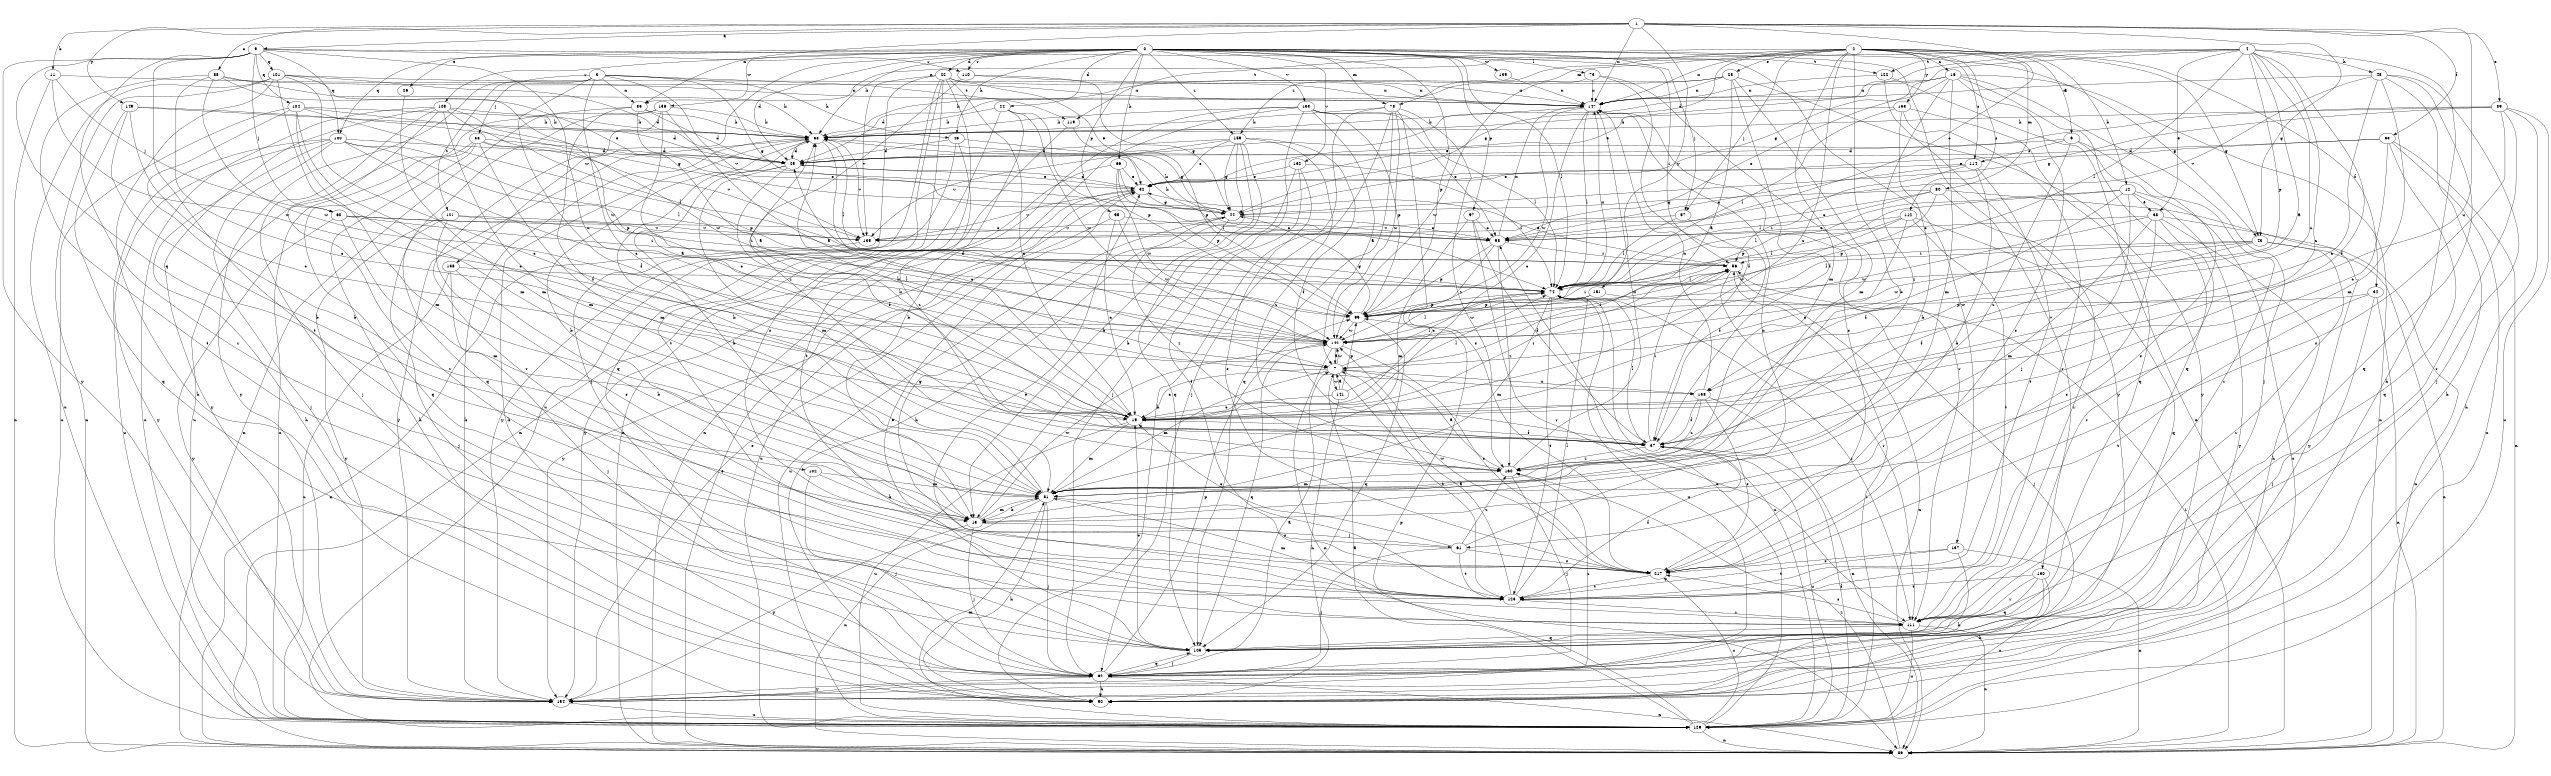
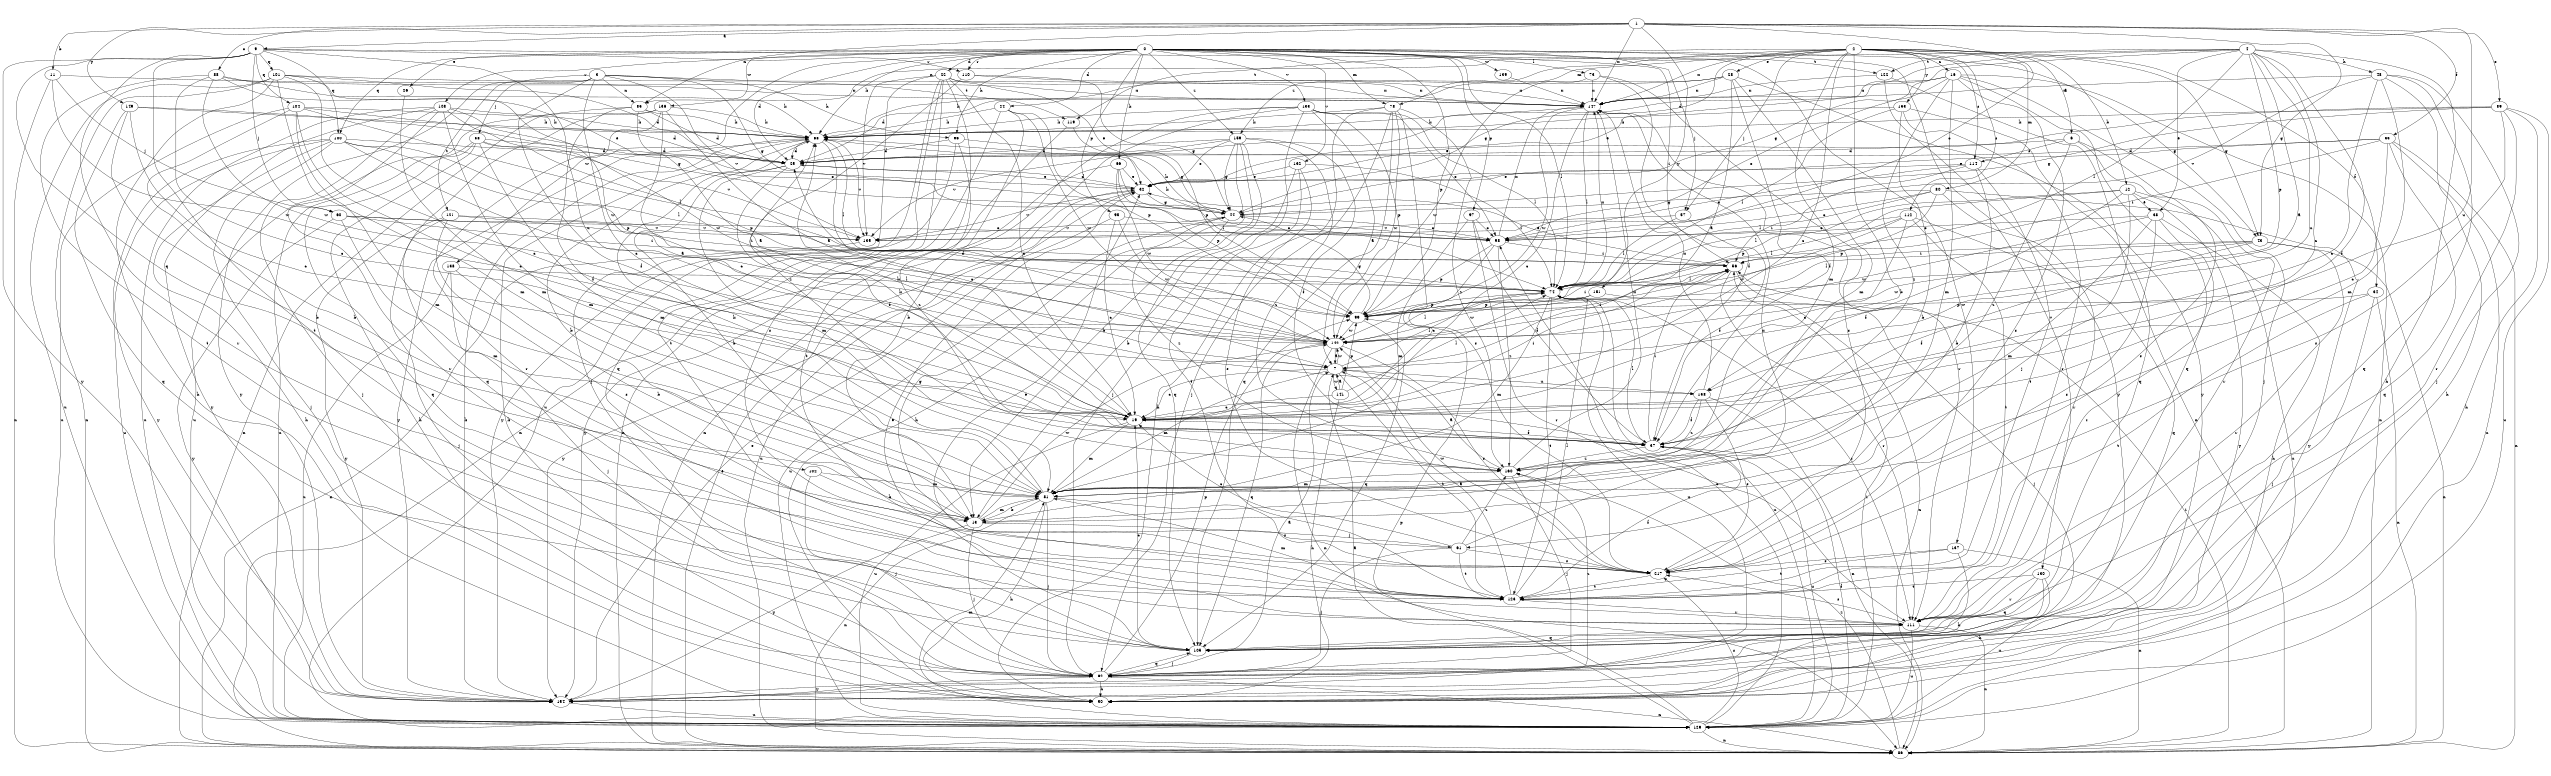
node "46": label "46" -> "96"
edge "33" -> "56": added, label "i"
edge "38" -> "86": removed, label "n"
